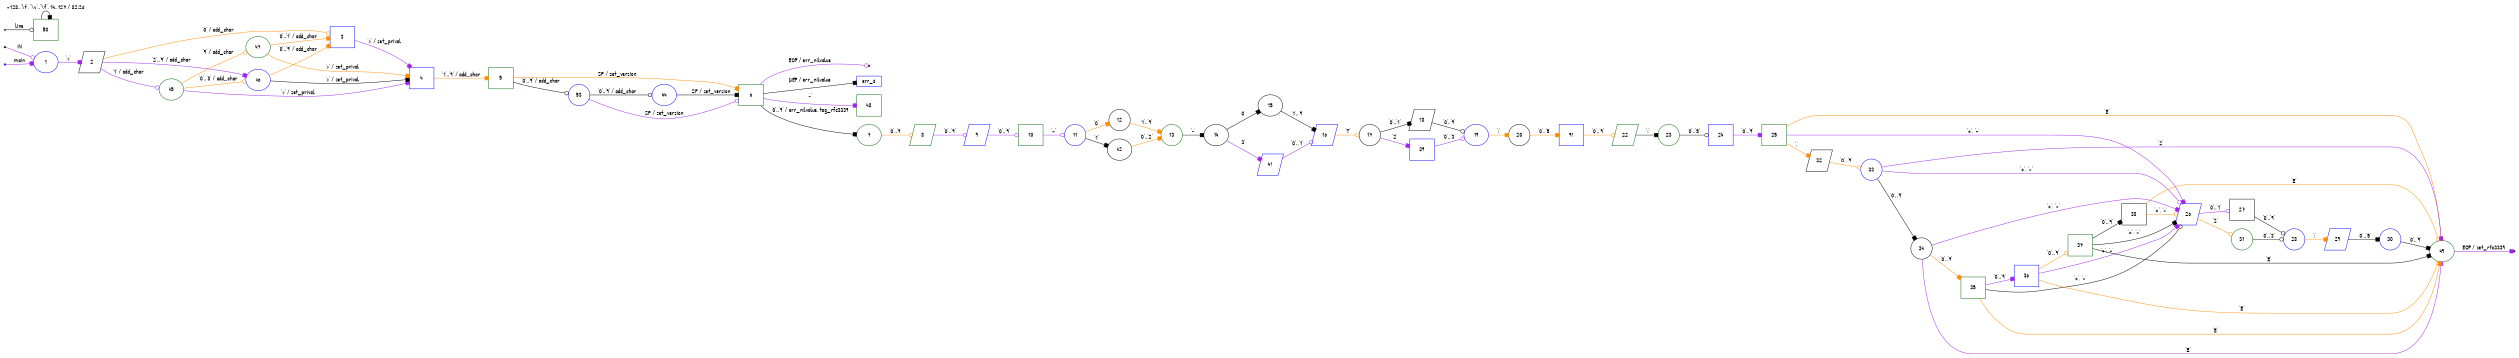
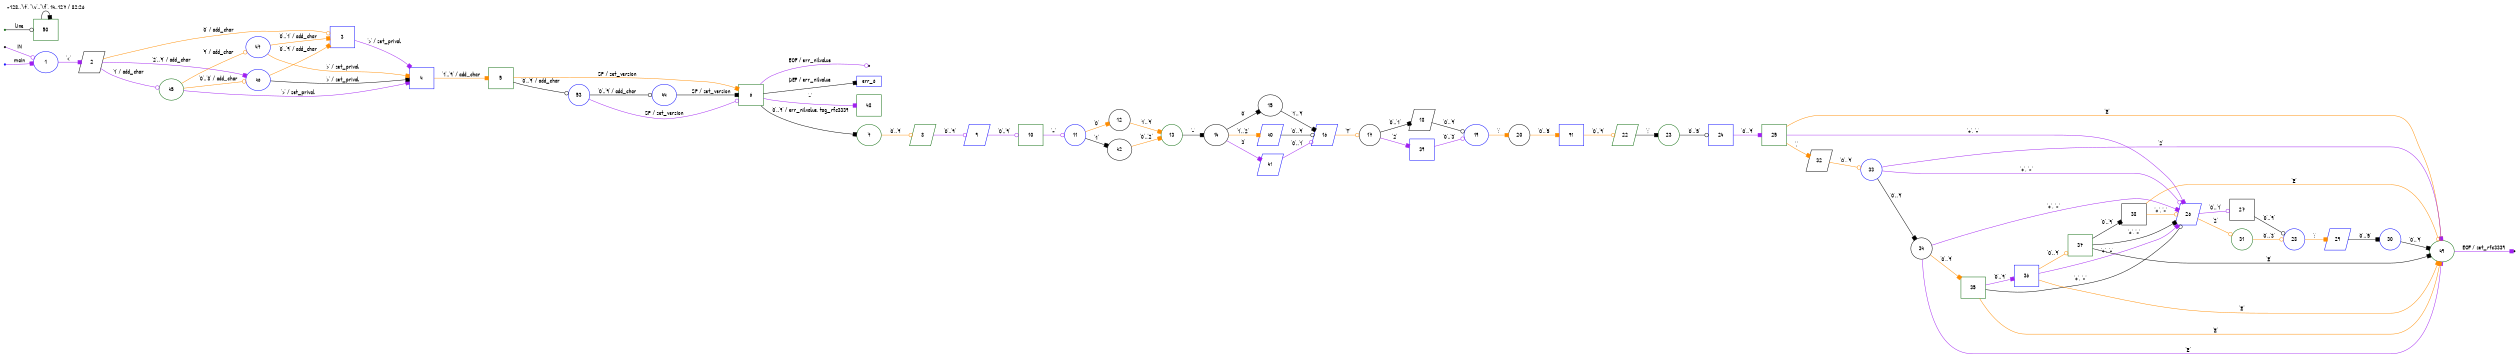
node "47": color darkgreen -> blue
node "40": added
edge "31" -> "28": color black -> darkorange
edge "36" -> "49": arrowhead odot -> box
